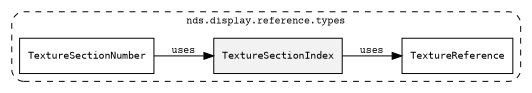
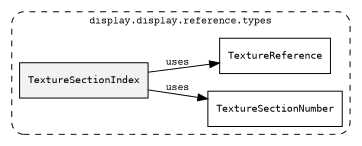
cluster "nds.display.reference.types": label "nds.display.reference.types" -> "display.display.reference.types"
edge "TextureSectionNumber" -> "TextureSectionIndex": reversed
